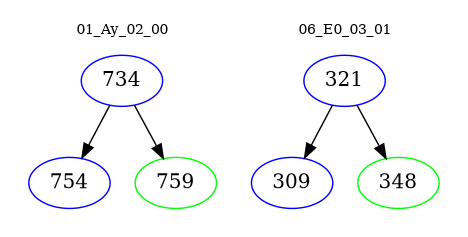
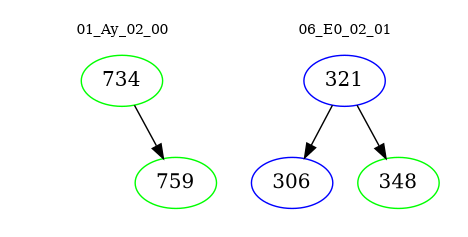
cluster "06_E0_03_01": label "06_E0_03_01" -> "06_E0_02_01"
node "734": color blue -> green
node "754": removed
node "309": label "309" -> "306"
